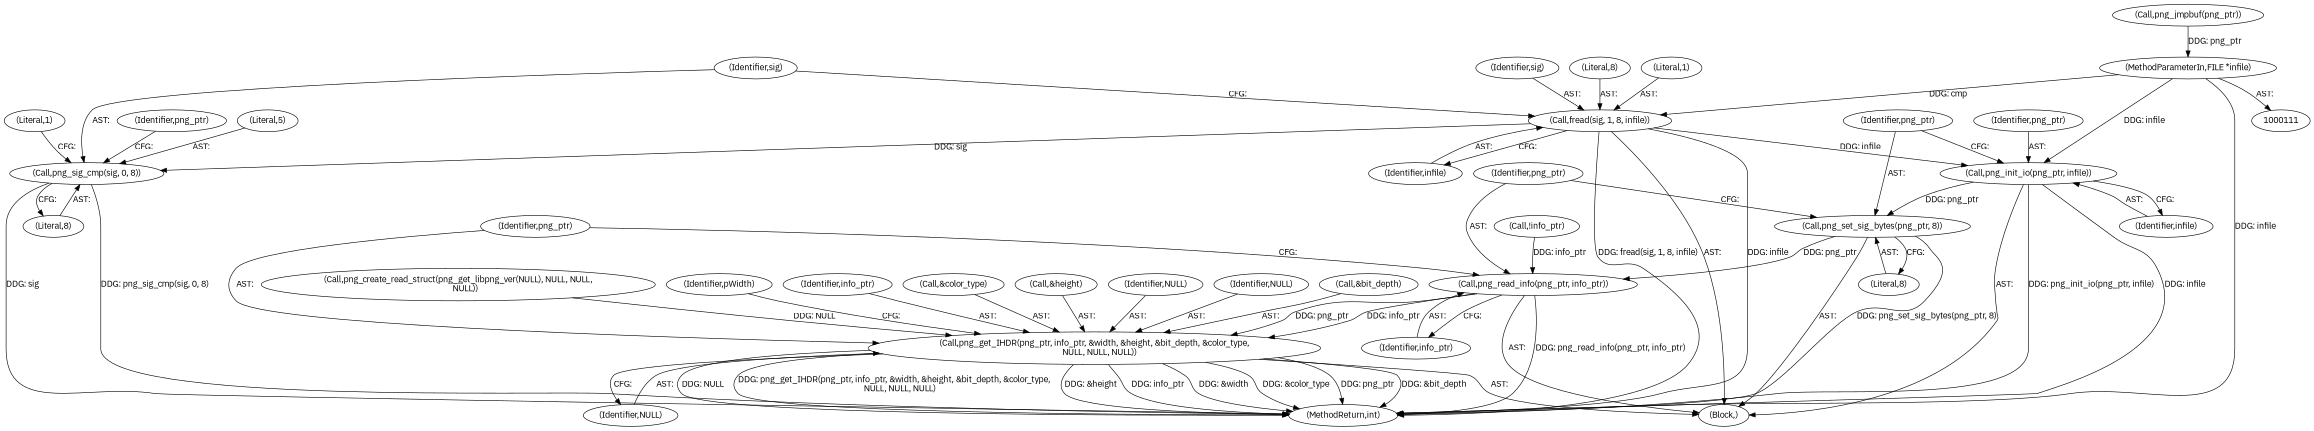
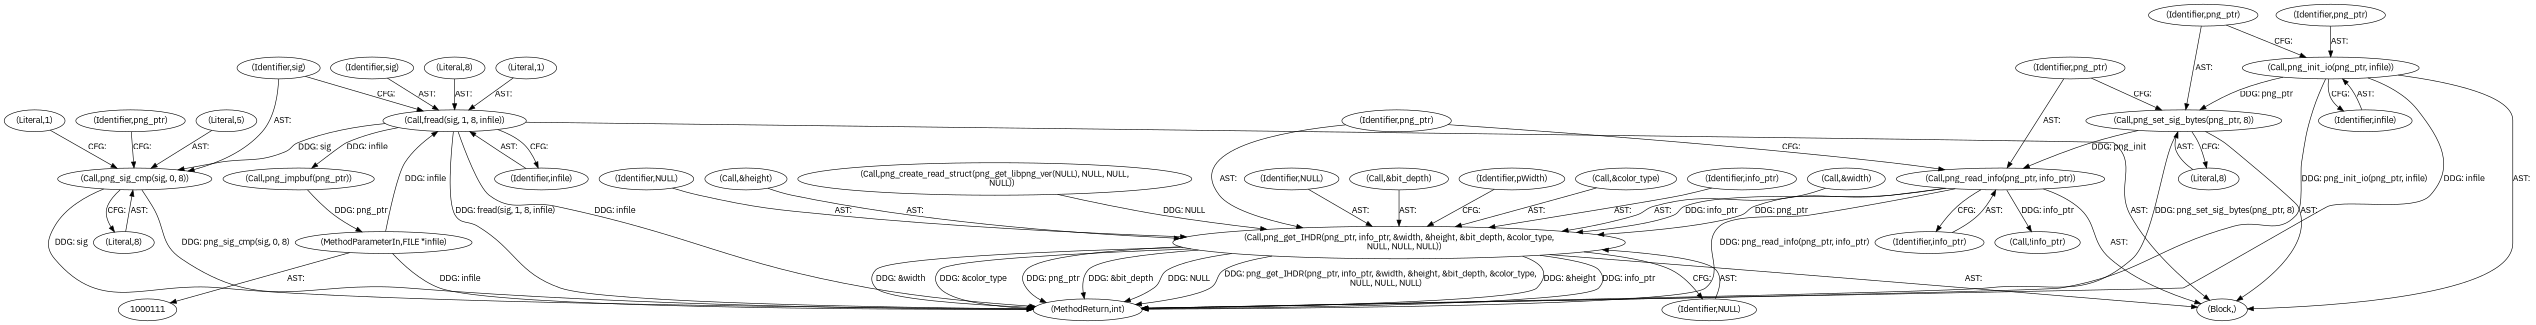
edge "(MethodParameterIn,FILE *infile)" -> "(Call,fread(sig, 1, 8, infile))": label "DDG: cmp" -> "DDG: infile"
edge "(MethodParameterIn,FILE *infile)" -> "(Call,png_init_io(png_ptr, infile))": removed, label "DDG: infile"
edge "(Call,fread(sig, 1, 8, infile))" -> "(Call,png_init_io(png_ptr, infile))": now "(Call,fread(sig, 1, 8, infile))" -> "(Call,png_jmpbuf(png_ptr))"
node "(Call,&width)": added
edge "(Call,!info_ptr)" -> "(Call,png_read_info(png_ptr, info_ptr))": reversed
edge "(Call,png_set_sig_bytes(png_ptr, 8))" -> "(Call,png_read_info(png_ptr, info_ptr))": label "DDG: png_ptr" -> "DDG: png_init"
